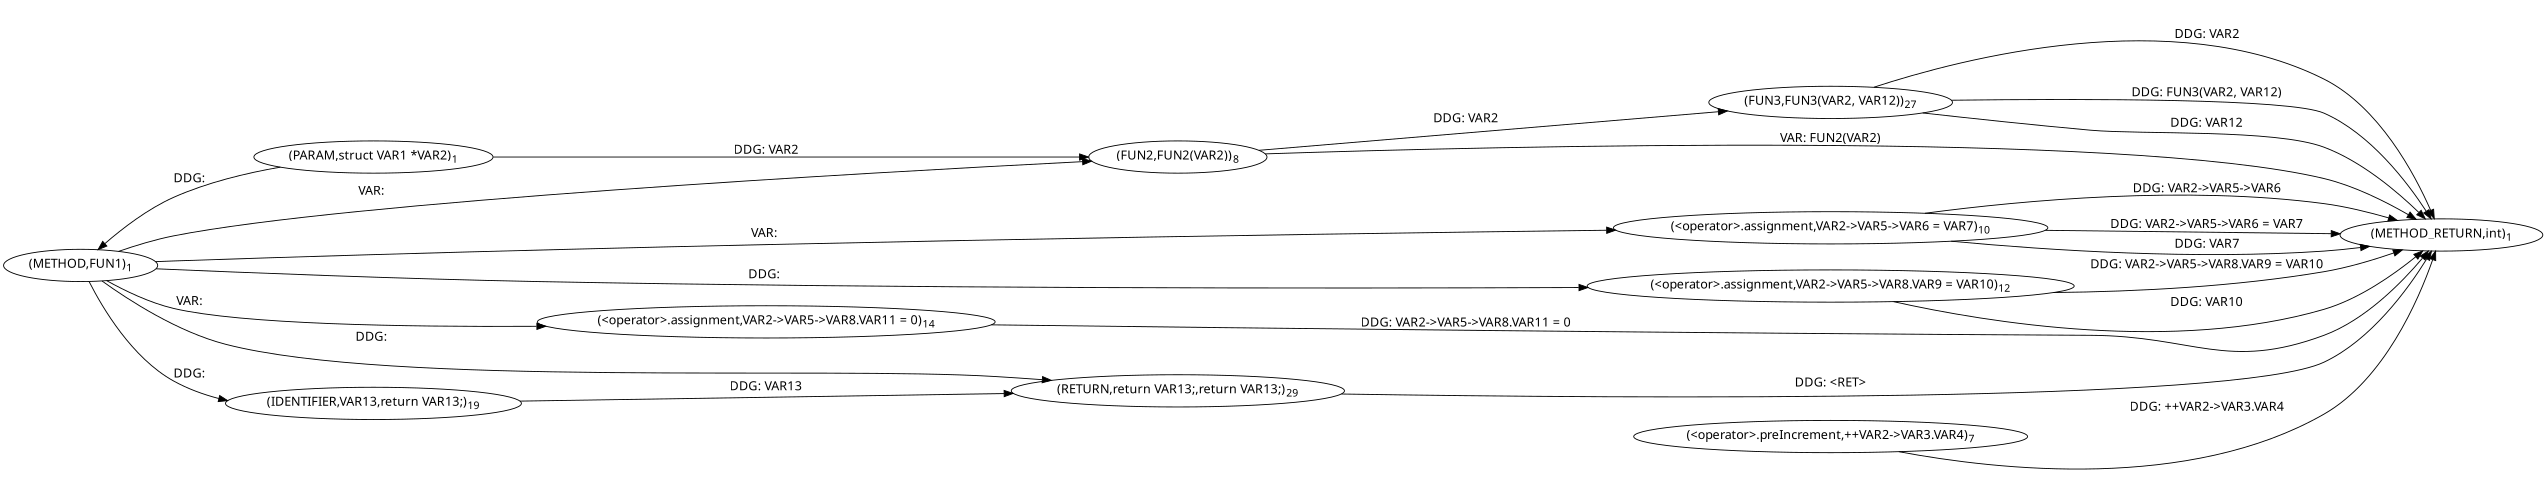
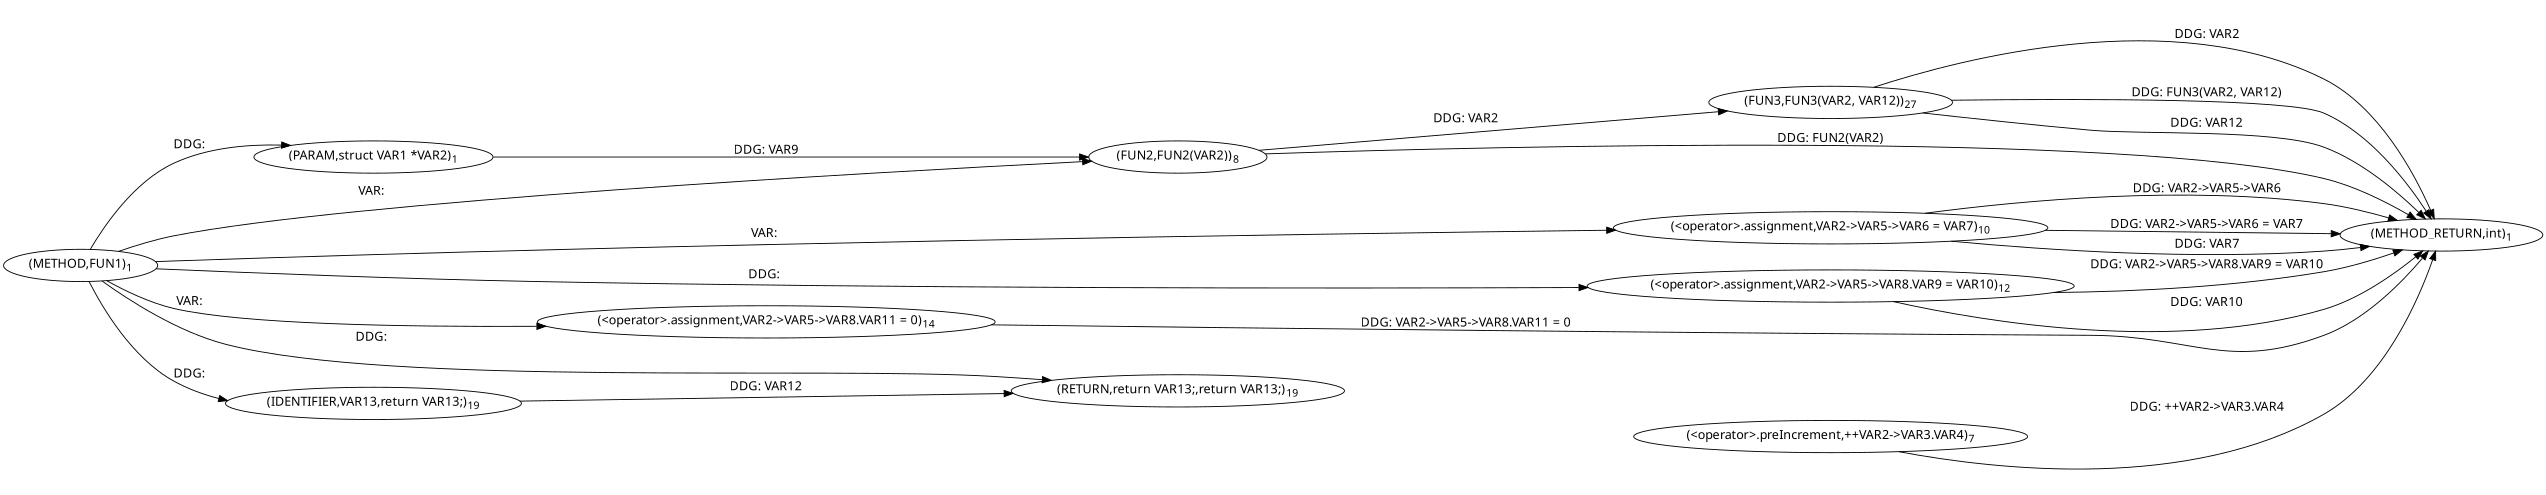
edge "(FUN2,FUN2(VAR2))" -> "(METHOD_RETURN,int)": label "VAR: FUN2(VAR2)" -> "DDG: FUN2(VAR2)"
edge "(PARAM,struct VAR1 *VAR2)" -> "(FUN2,FUN2(VAR2))": label "DDG: VAR2" -> "DDG: VAR9"
edge "(PARAM,struct VAR1 *VAR2)" -> "(METHOD,FUN1)": reversed
edge "(IDENTIFIER,VAR13,return VAR13;)" -> "(RETURN,return VAR13;,return VAR13;)": label "DDG: VAR13" -> "DDG: VAR12"
node "(RETURN,return VAR13;,return VAR13;)": text "29" -> "19"
edge "(RETURN,return VAR13;,return VAR13;)" -> "(METHOD_RETURN,int)": removed, label "DDG: <RET>"
